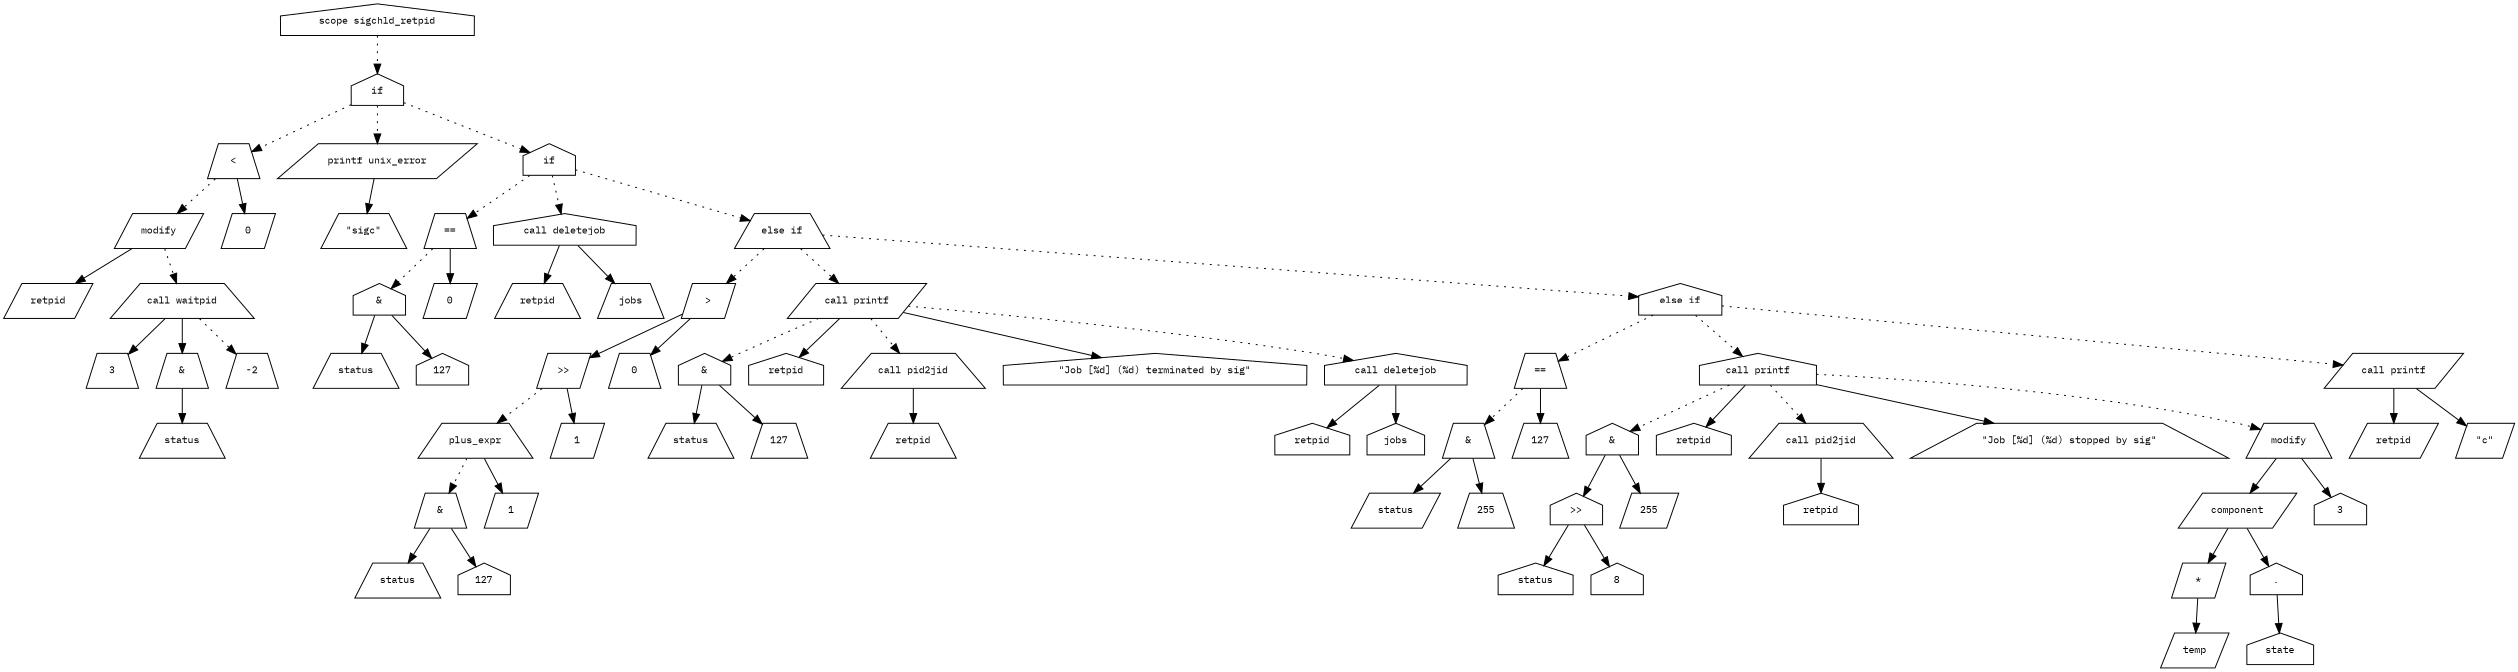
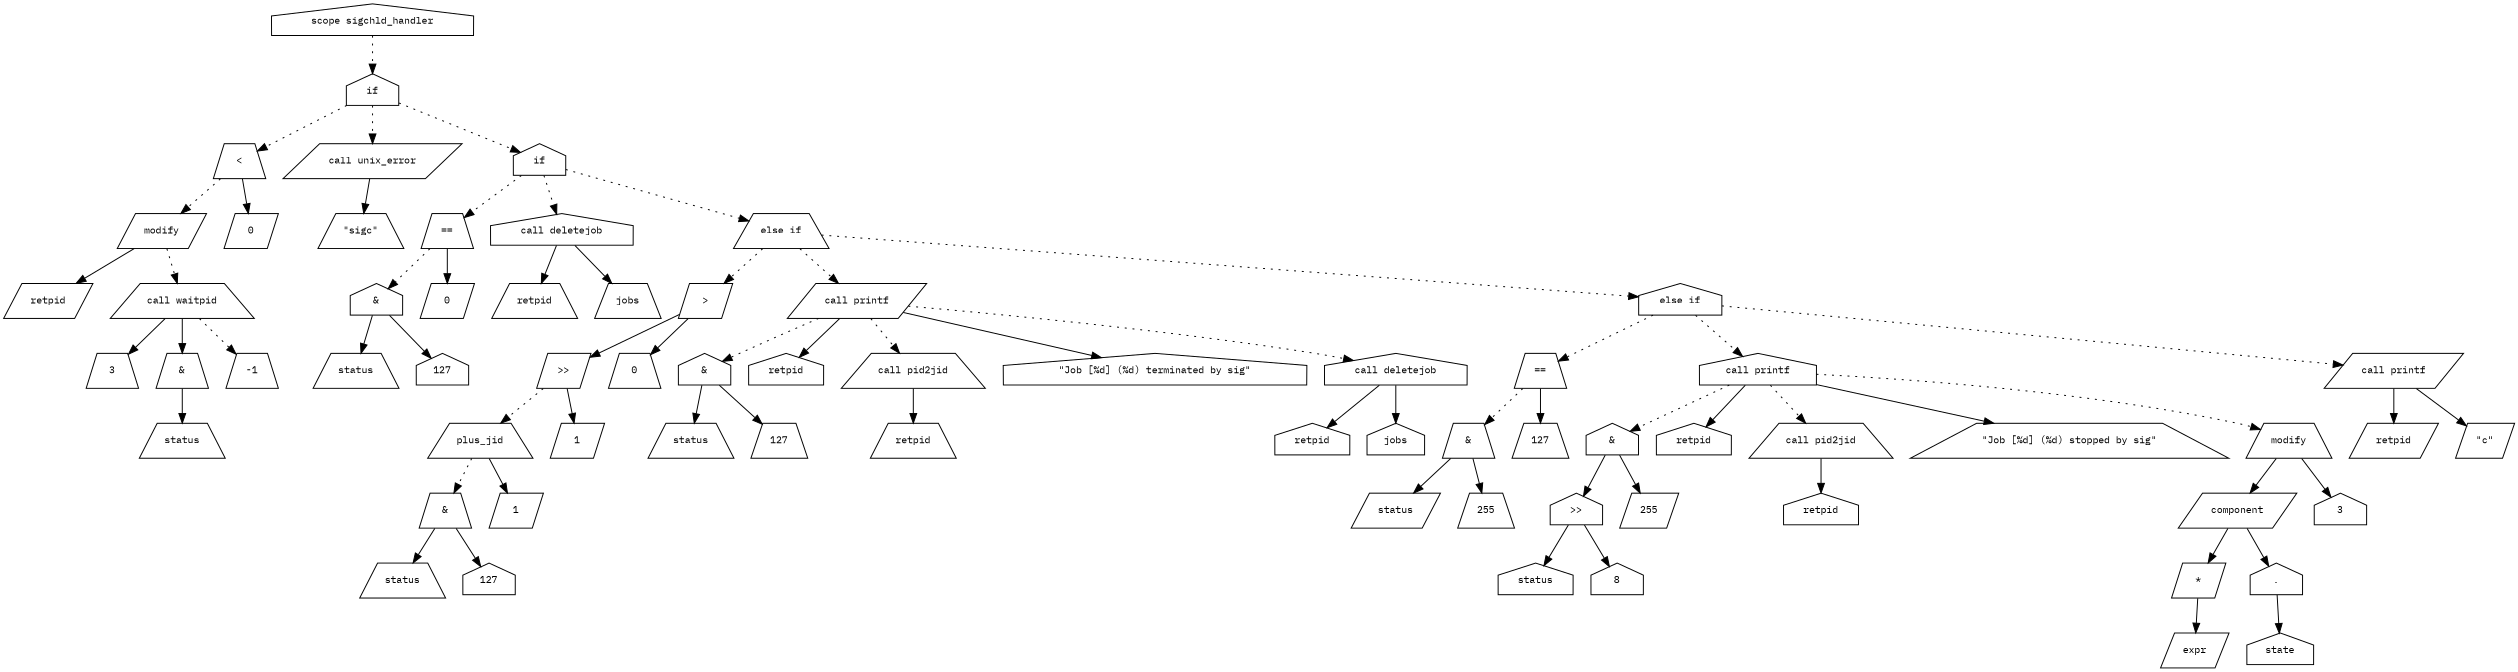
node "scope sigchld_retpid": label "scope sigchld_retpid" -> "scope sigchld_handler"
node "printf unix_error": label "printf unix_error" -> "call unix_error"
node "-2": label "-2" -> "-1"
node "plus_expr": label "plus_expr" -> "plus_jid"
node "temp": label "temp" -> "expr"
